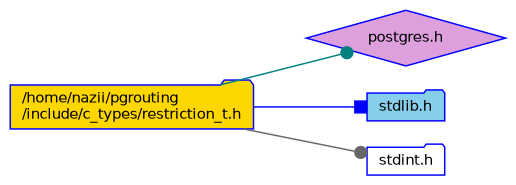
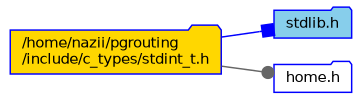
node "postgres.h": removed
node "/home/nazii/pgrouting /include/c_types/restriction_t.h": label "/home/nazii/pgrouting /include/c_types/restriction_t.h" -> "/home/nazii/pgrouting /include/c_types/stdint_t.h"
node "stdint.h": label "stdint.h" -> "home.h"
